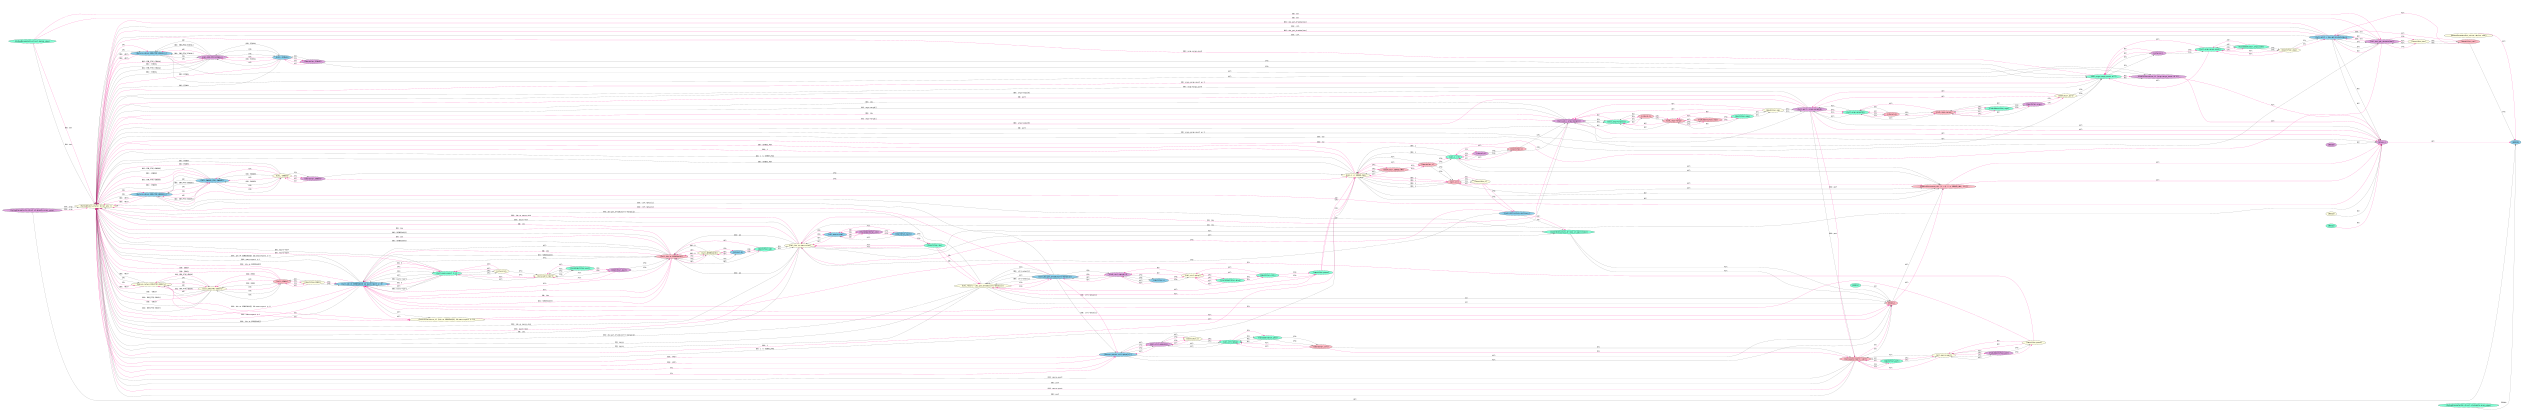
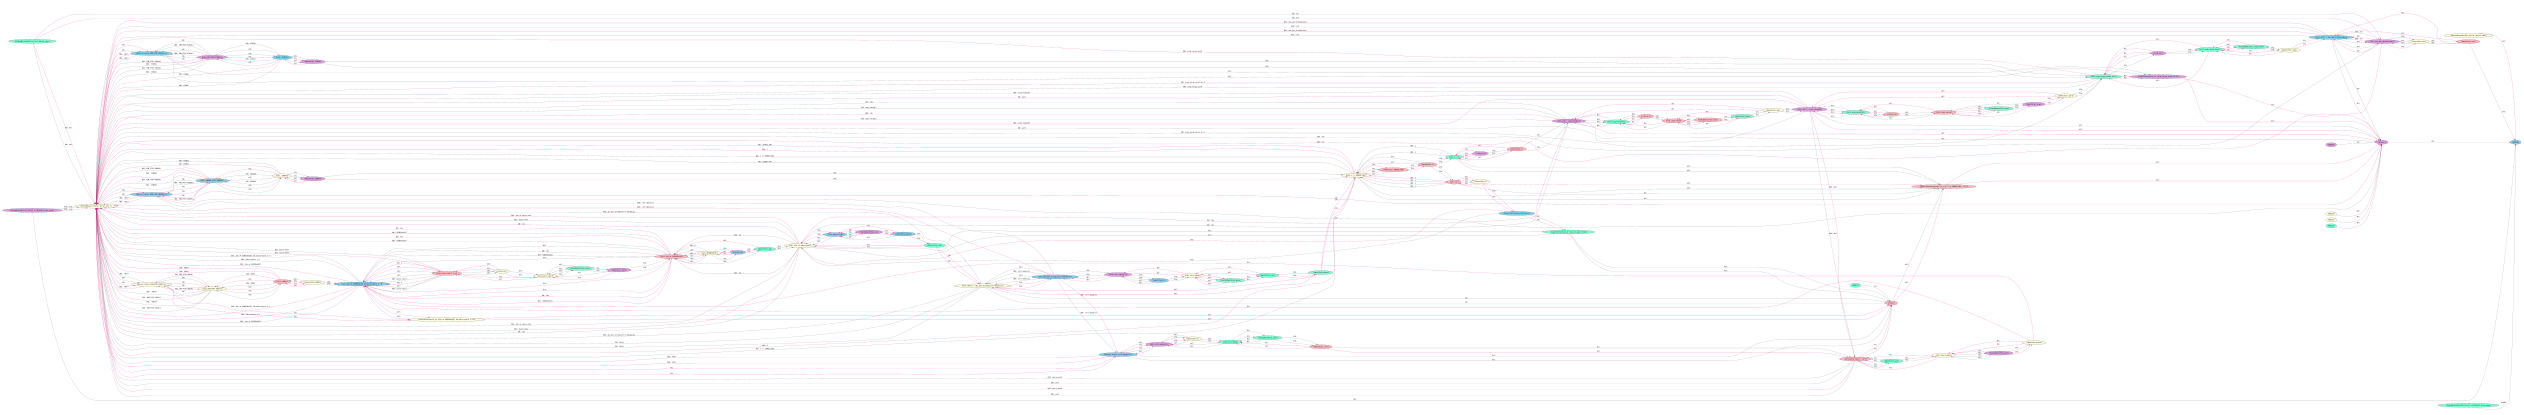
node "1000111": added
node "(Call,macro->port >= 0)": fillcolor aquamarine -> lightpink
